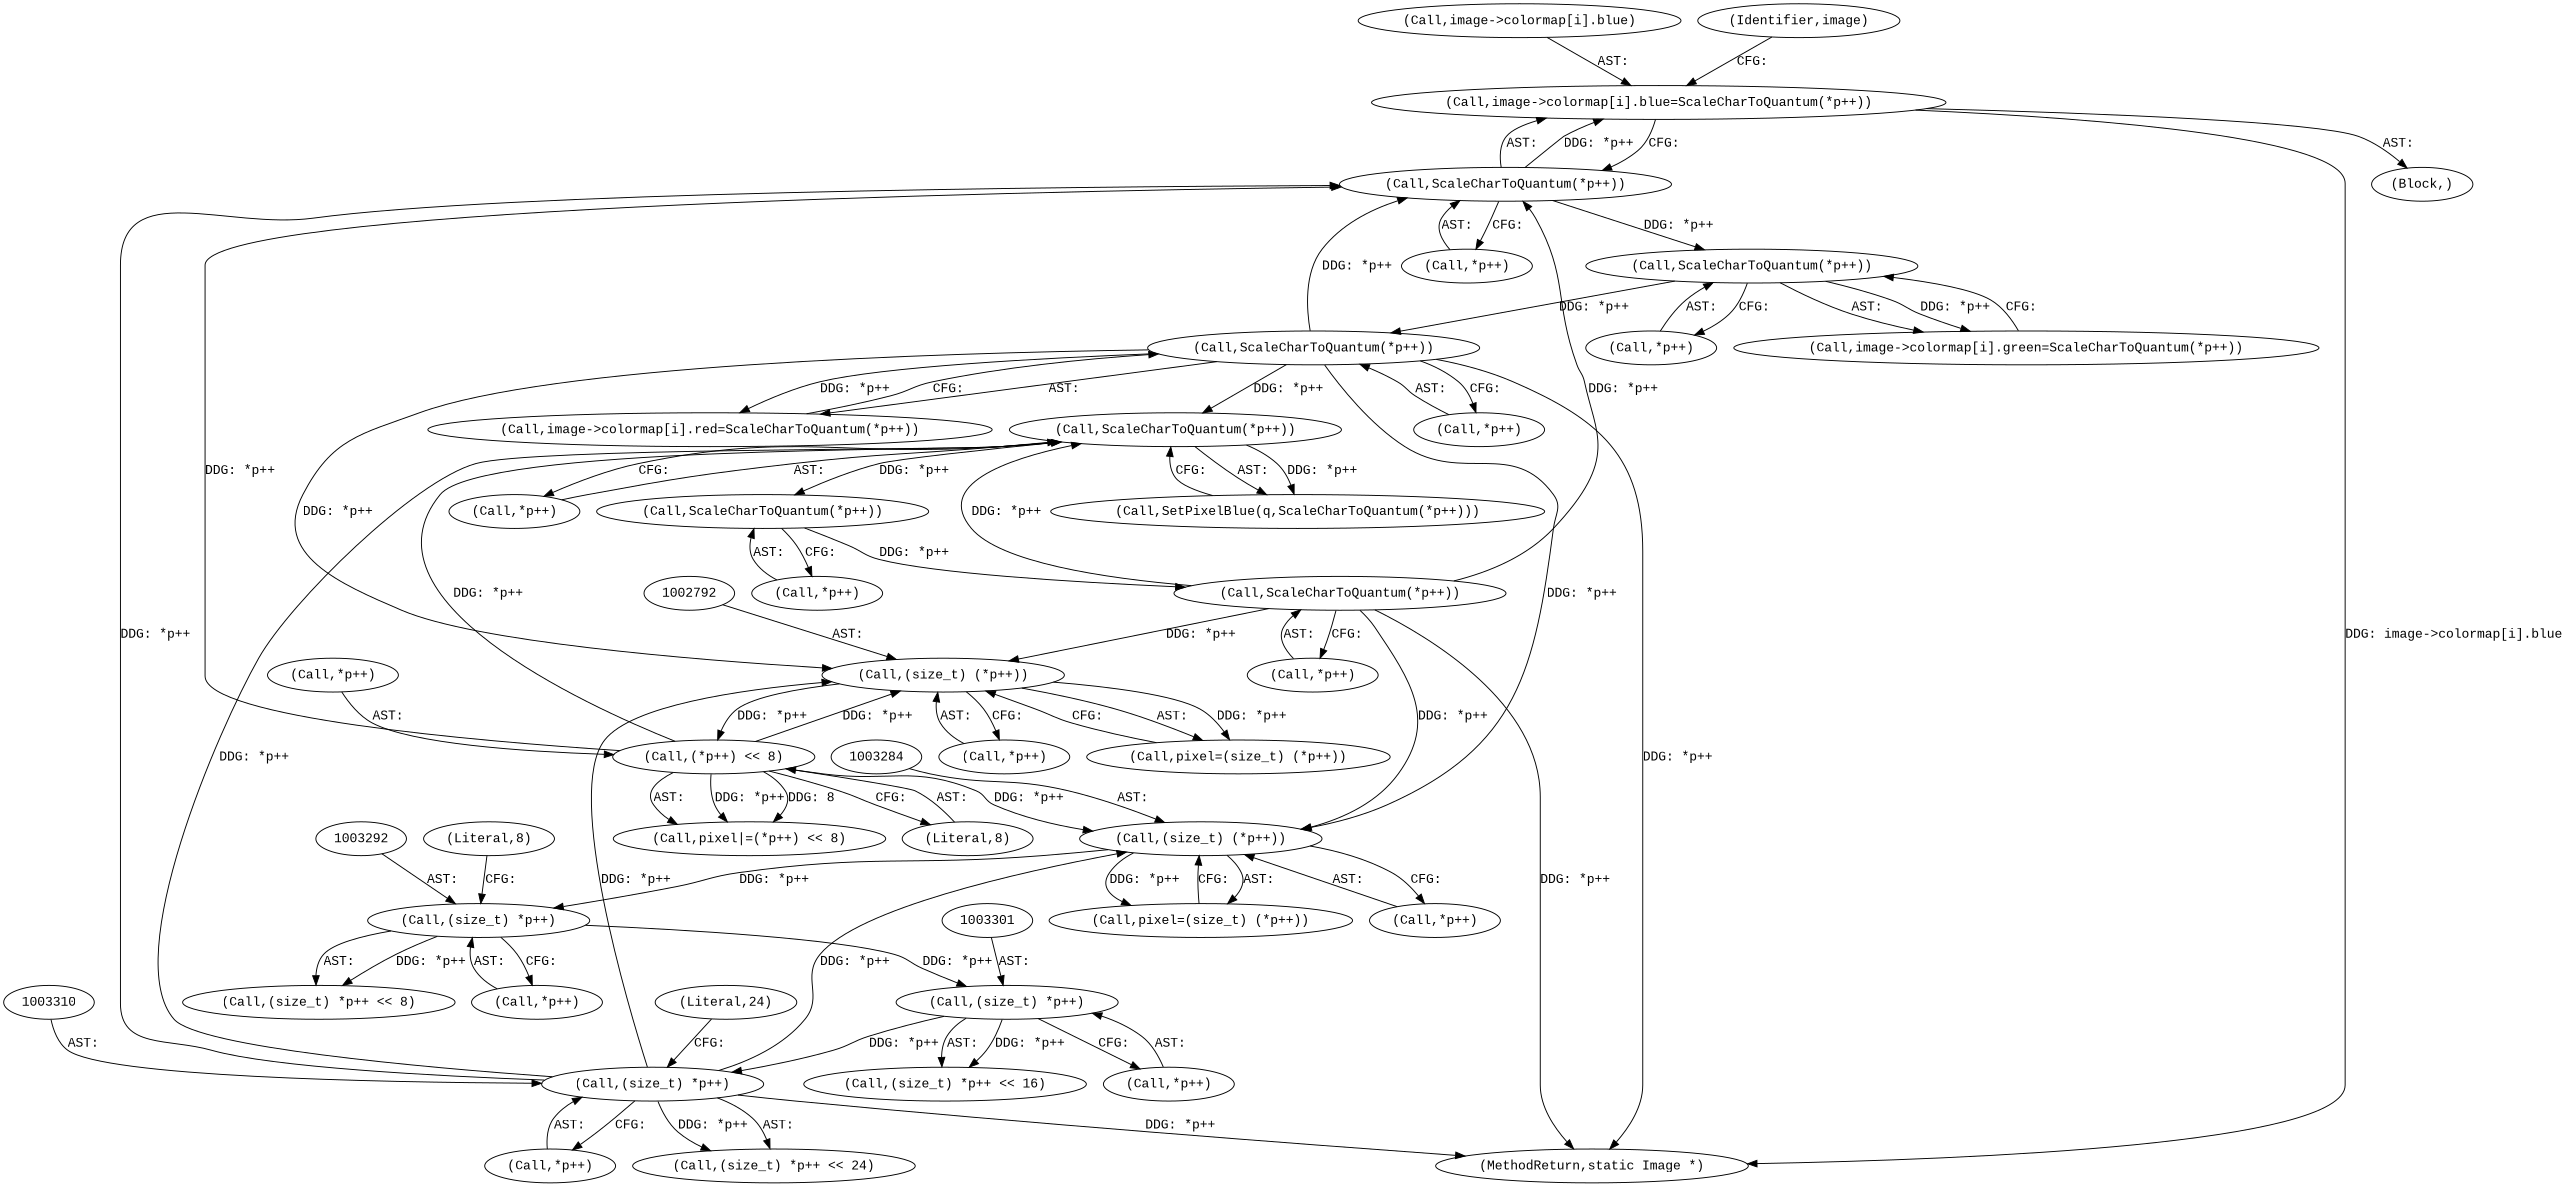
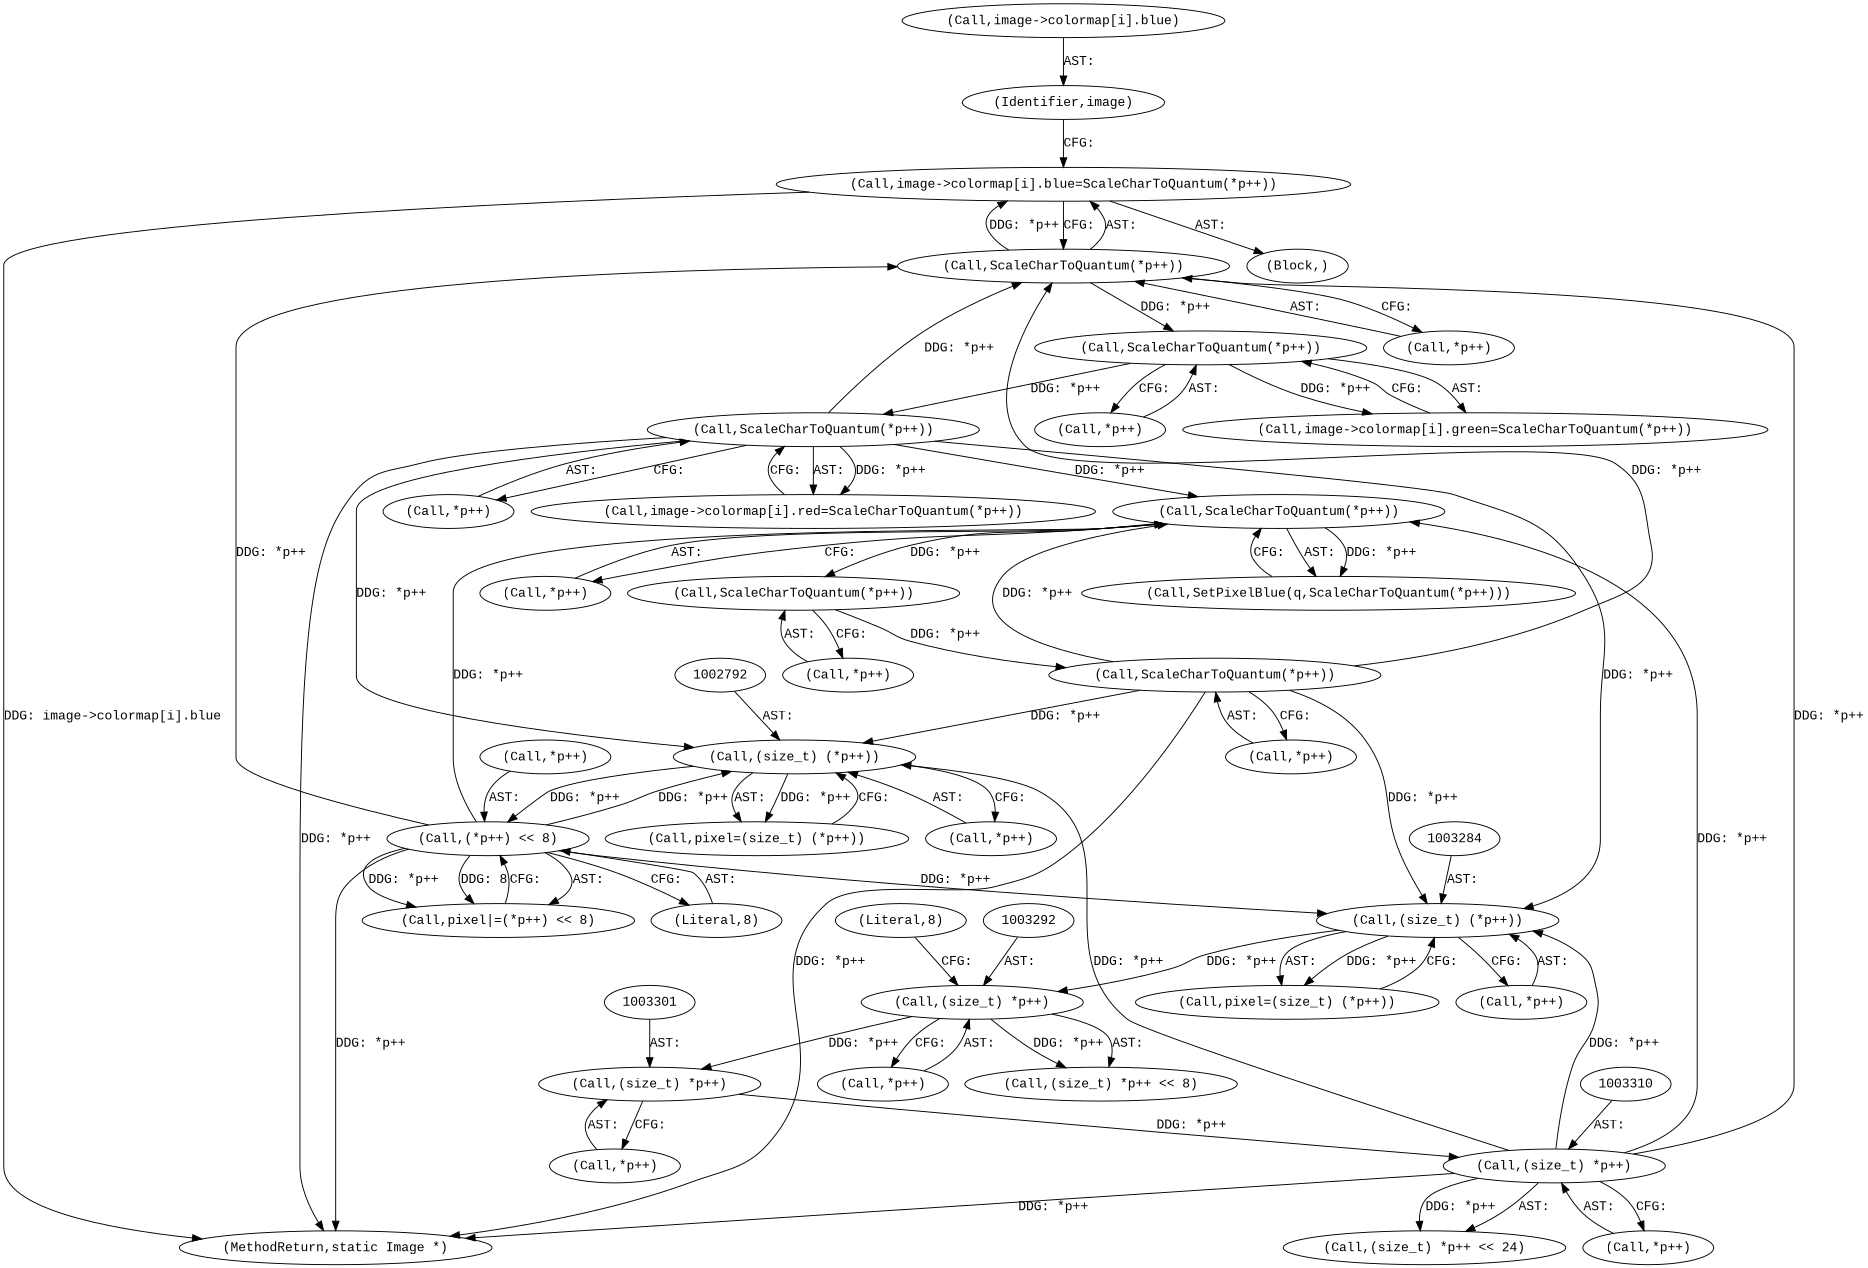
edge "(Call,image->colormap[i].blue)" -> "(Call,image->colormap[i].blue=ScaleCharToQuantum(*p++))": now "(Call,image->colormap[i].blue)" -> "(Identifier,image)"
edge "(Call,pixel|=(*p++) << 8)" -> "(Call,(*p++) << 8)": added, label "CFG:"
node "(Literal,24)": removed
edge "(Call,(*p++) << 8)" -> "(MethodReturn,static Image *)": added, label "DDG: *p++"
node "(Call,(size_t) *p++ << 16)": removed
